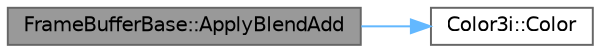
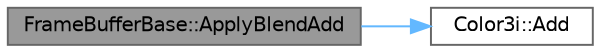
node "Color3i::Color": label "Color3i::Color" -> "Color3i::Add"
